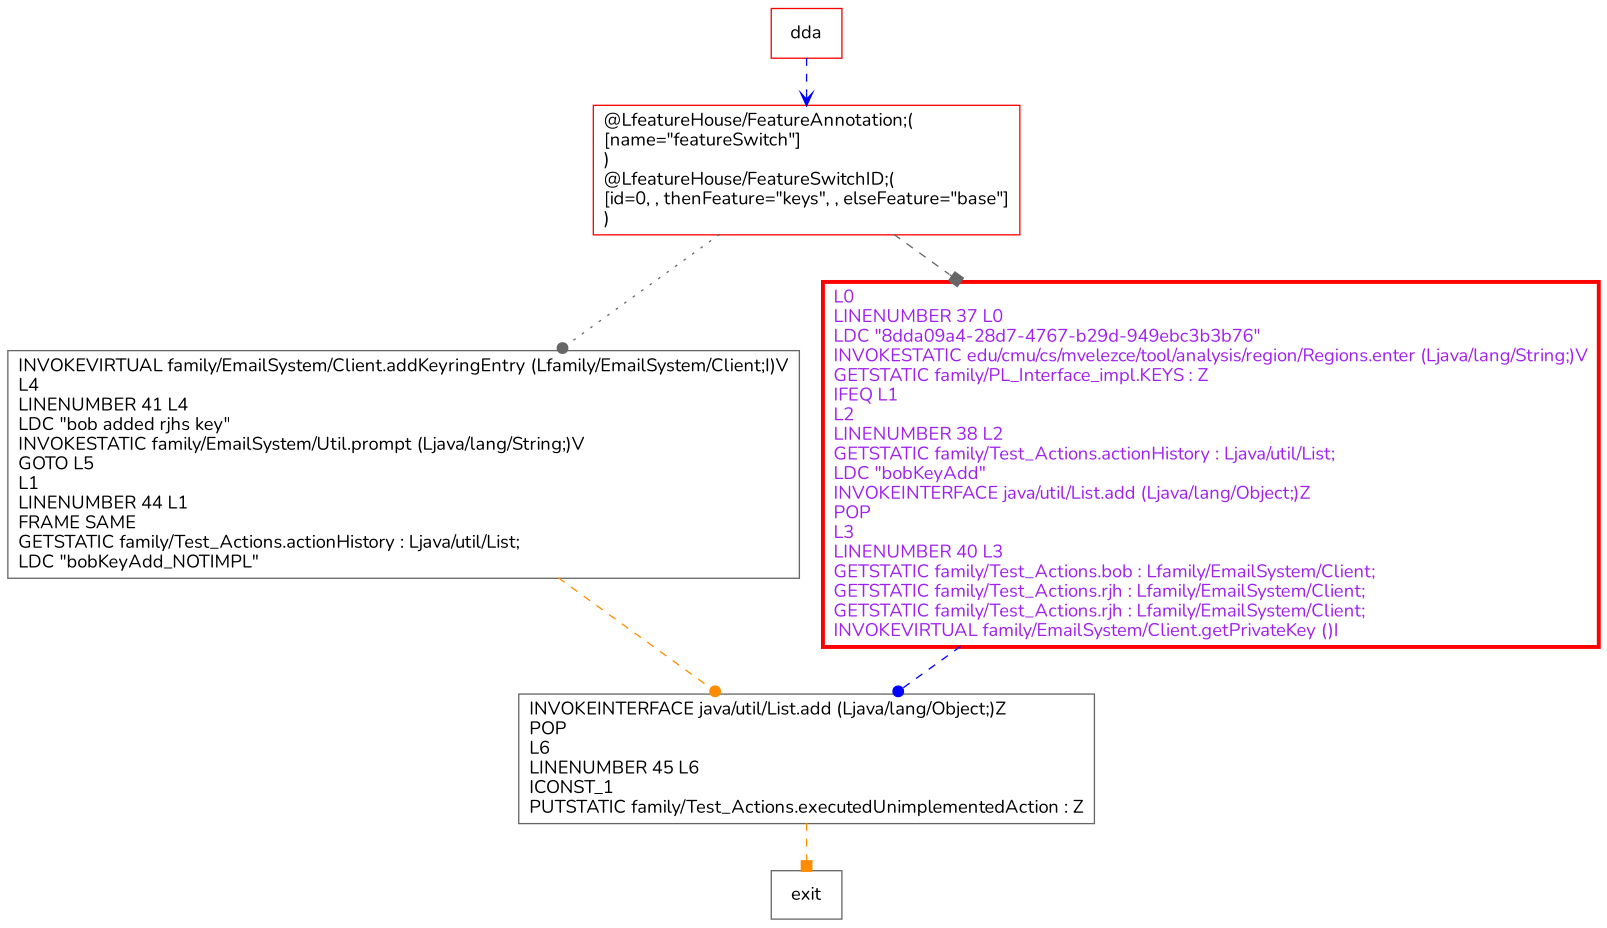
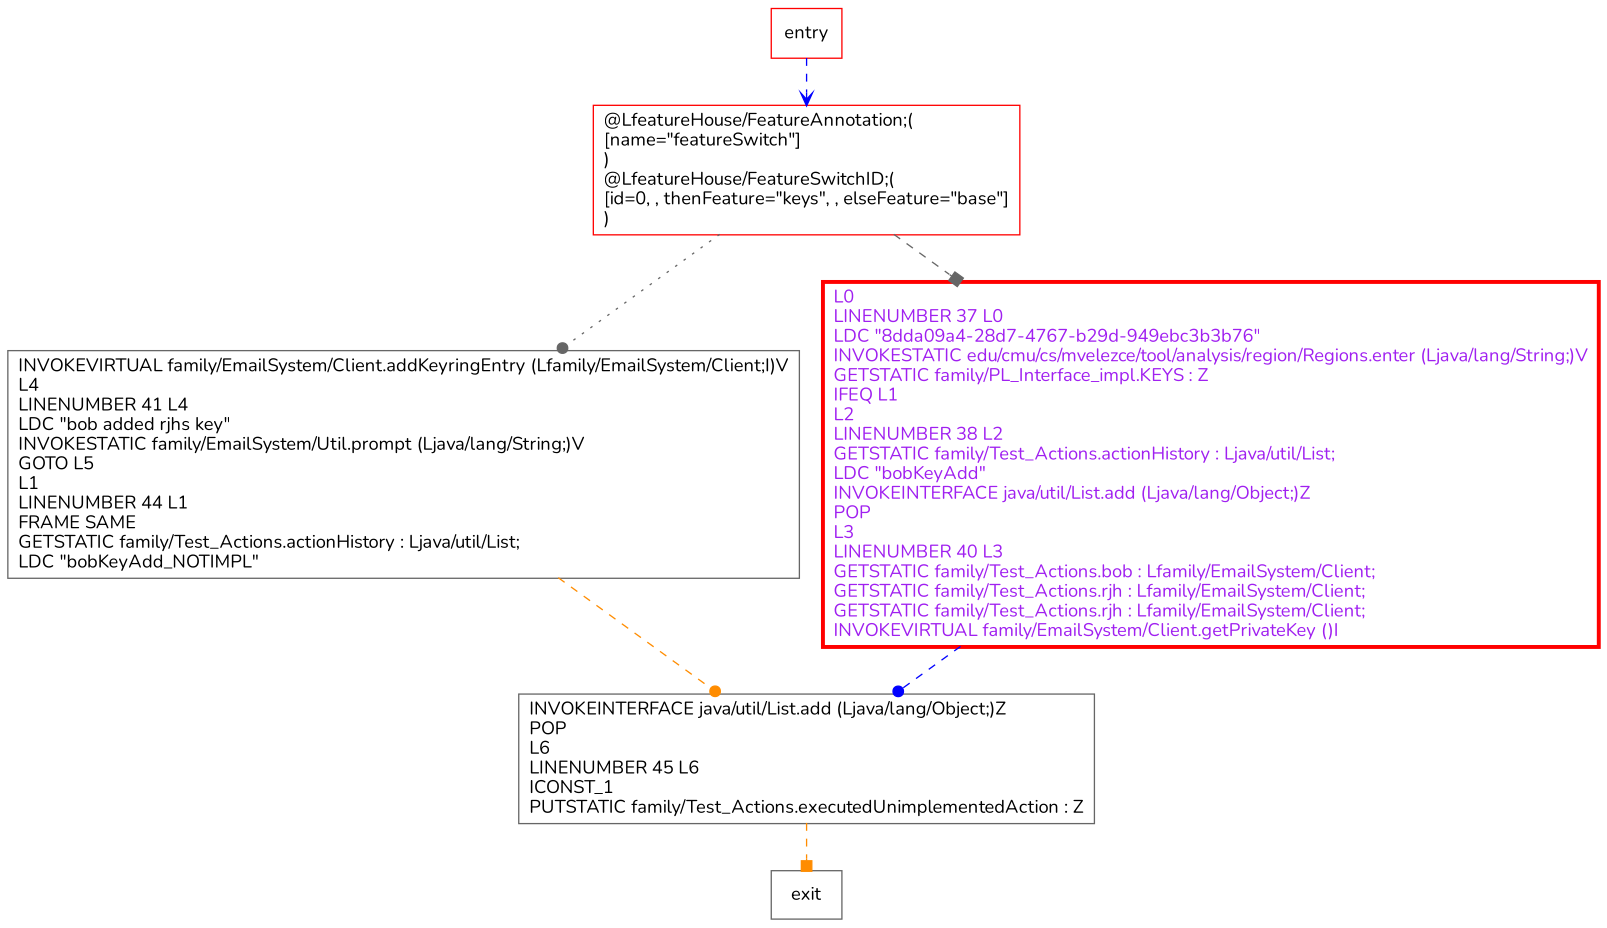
node "dda": label "dda" -> "entry"
